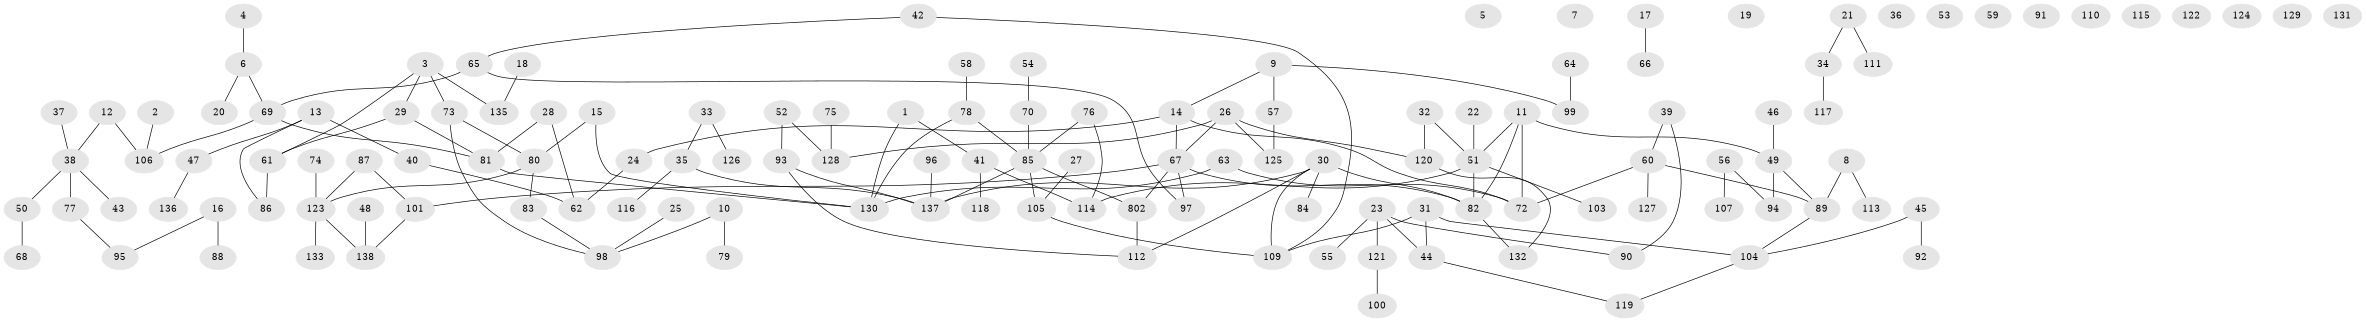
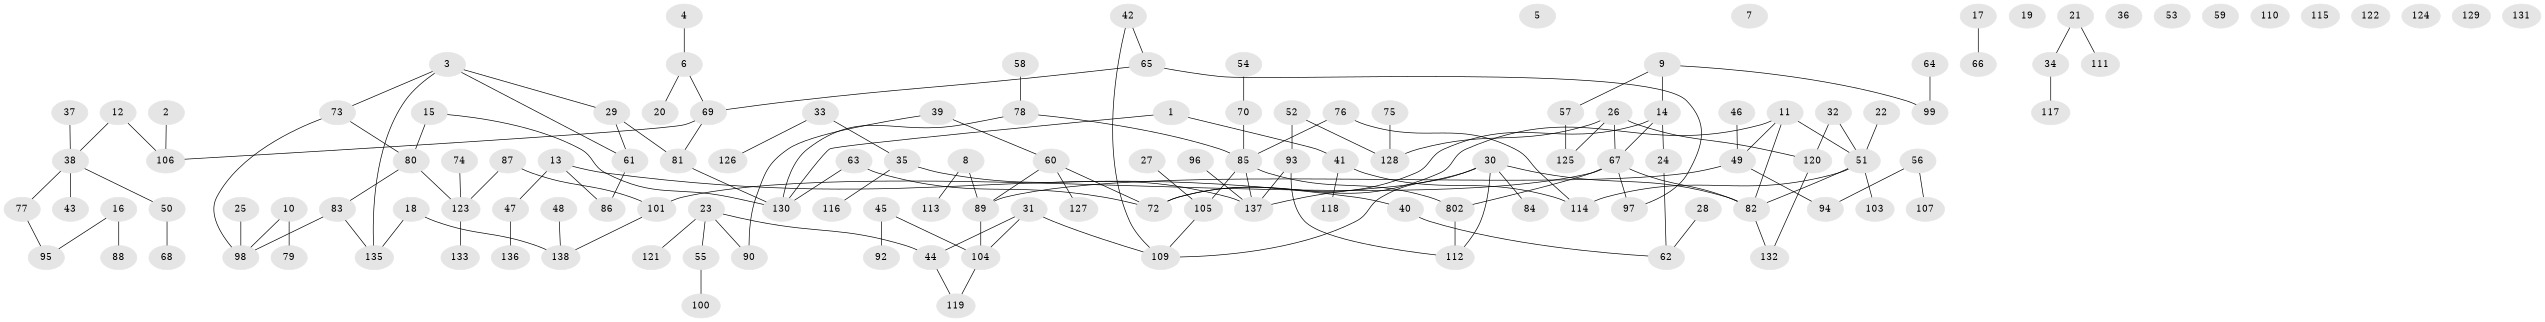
node "91": removed
edge "28" -- "81": removed
edge "123" -- "138": now "18" -- "138"
edge "83" -- "135": added
edge "121" -- "100": now "55" -- "100"
